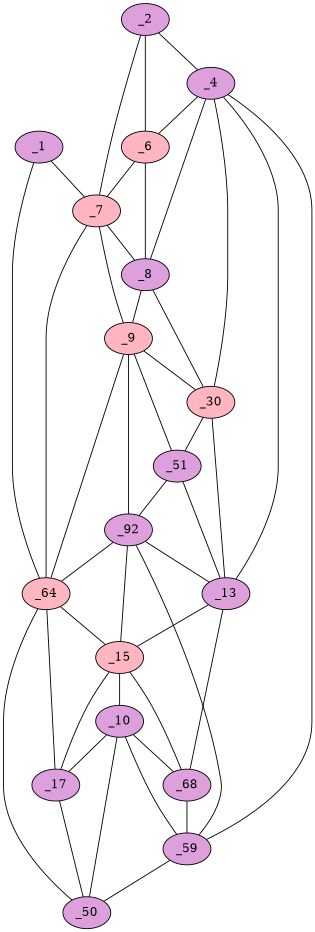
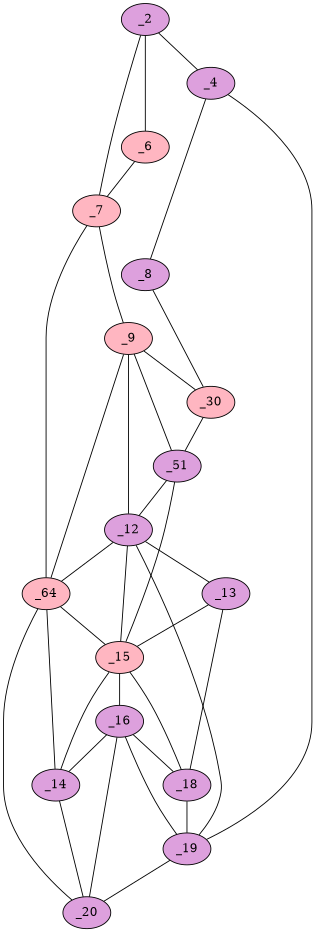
edge "_4" -- "_6": removed
node "_1": removed
edge "_6" -- "_8": removed
edge "_7" -- "_8": removed
edge "_4" -- "_30": removed
edge "_8" -- "_9": removed
edge "_4" -- "_13": removed
edge "_30" -- "_13": removed
node "_92": label "_92" -> "_12"
edge "_51" -- "_13": now "_51" -- "_15"
node "_10": label "_10" -> "_16"
node "_17": label "_17" -> "_14"
node "_68": label "_68" -> "_18"
node "_59": label "_59" -> "_19"
node "_50": label "_50" -> "_20"
